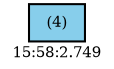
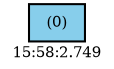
node "(4)": label "(4)" -> "(0)"
